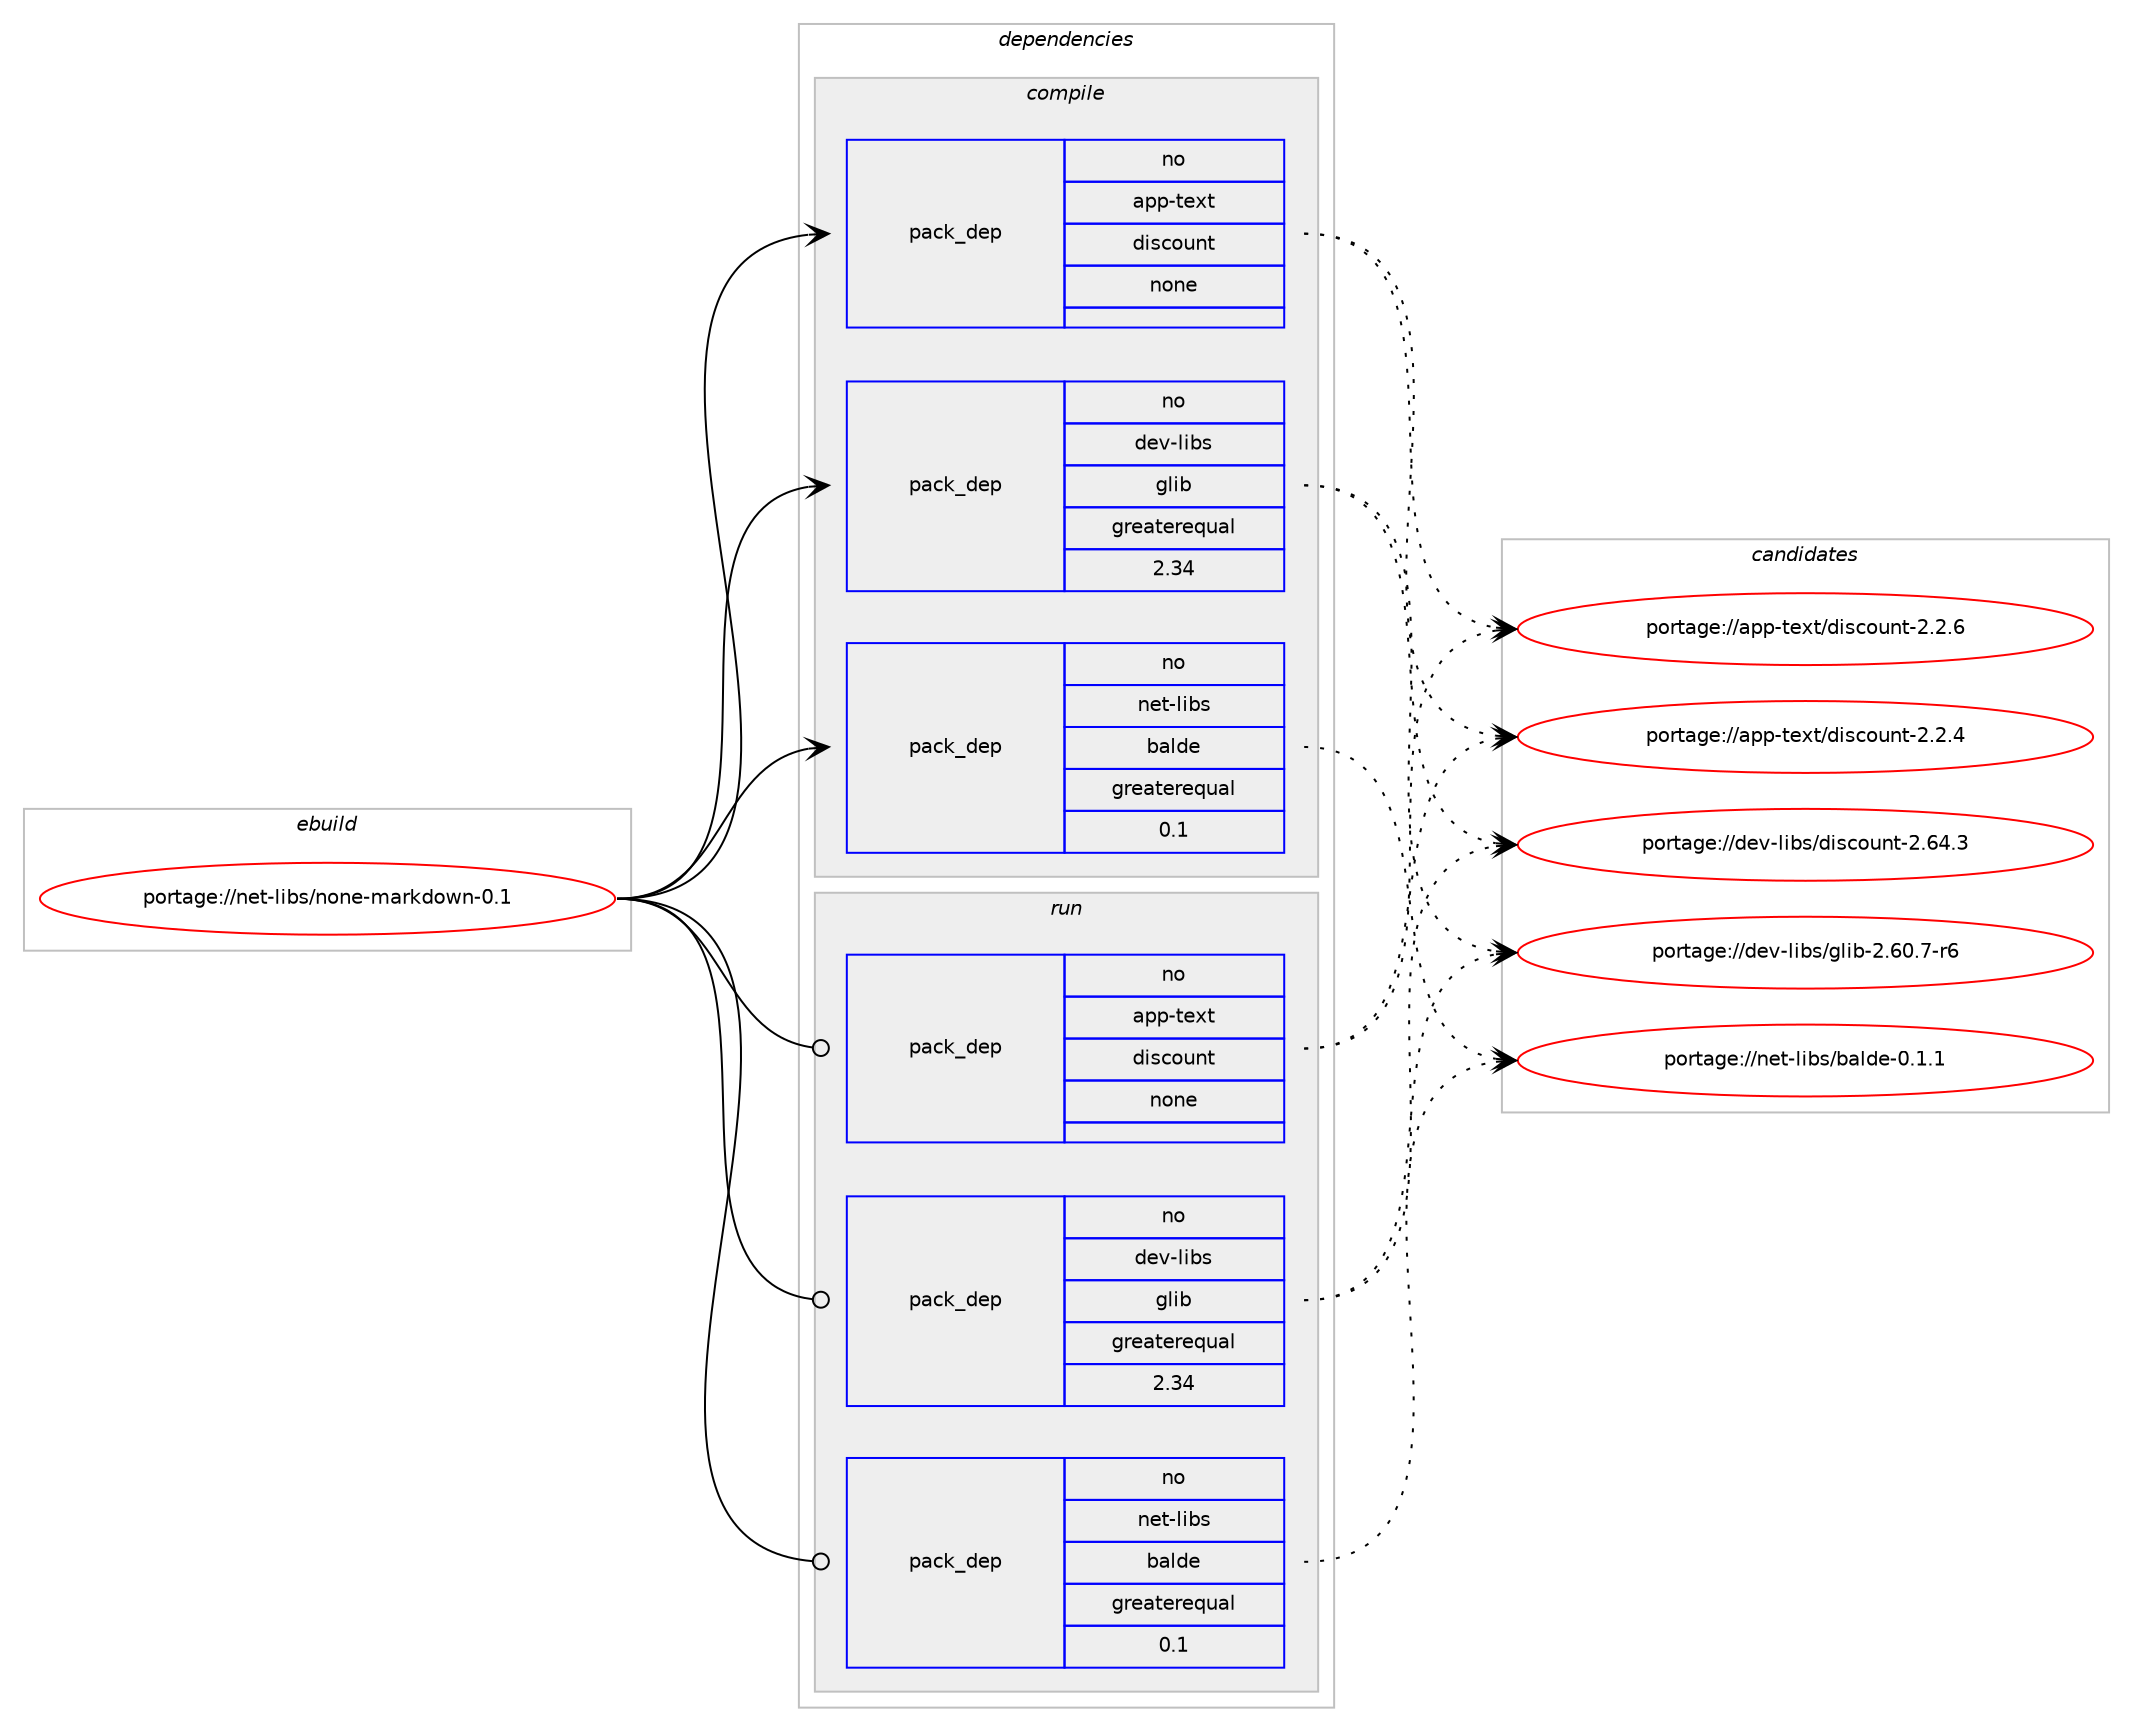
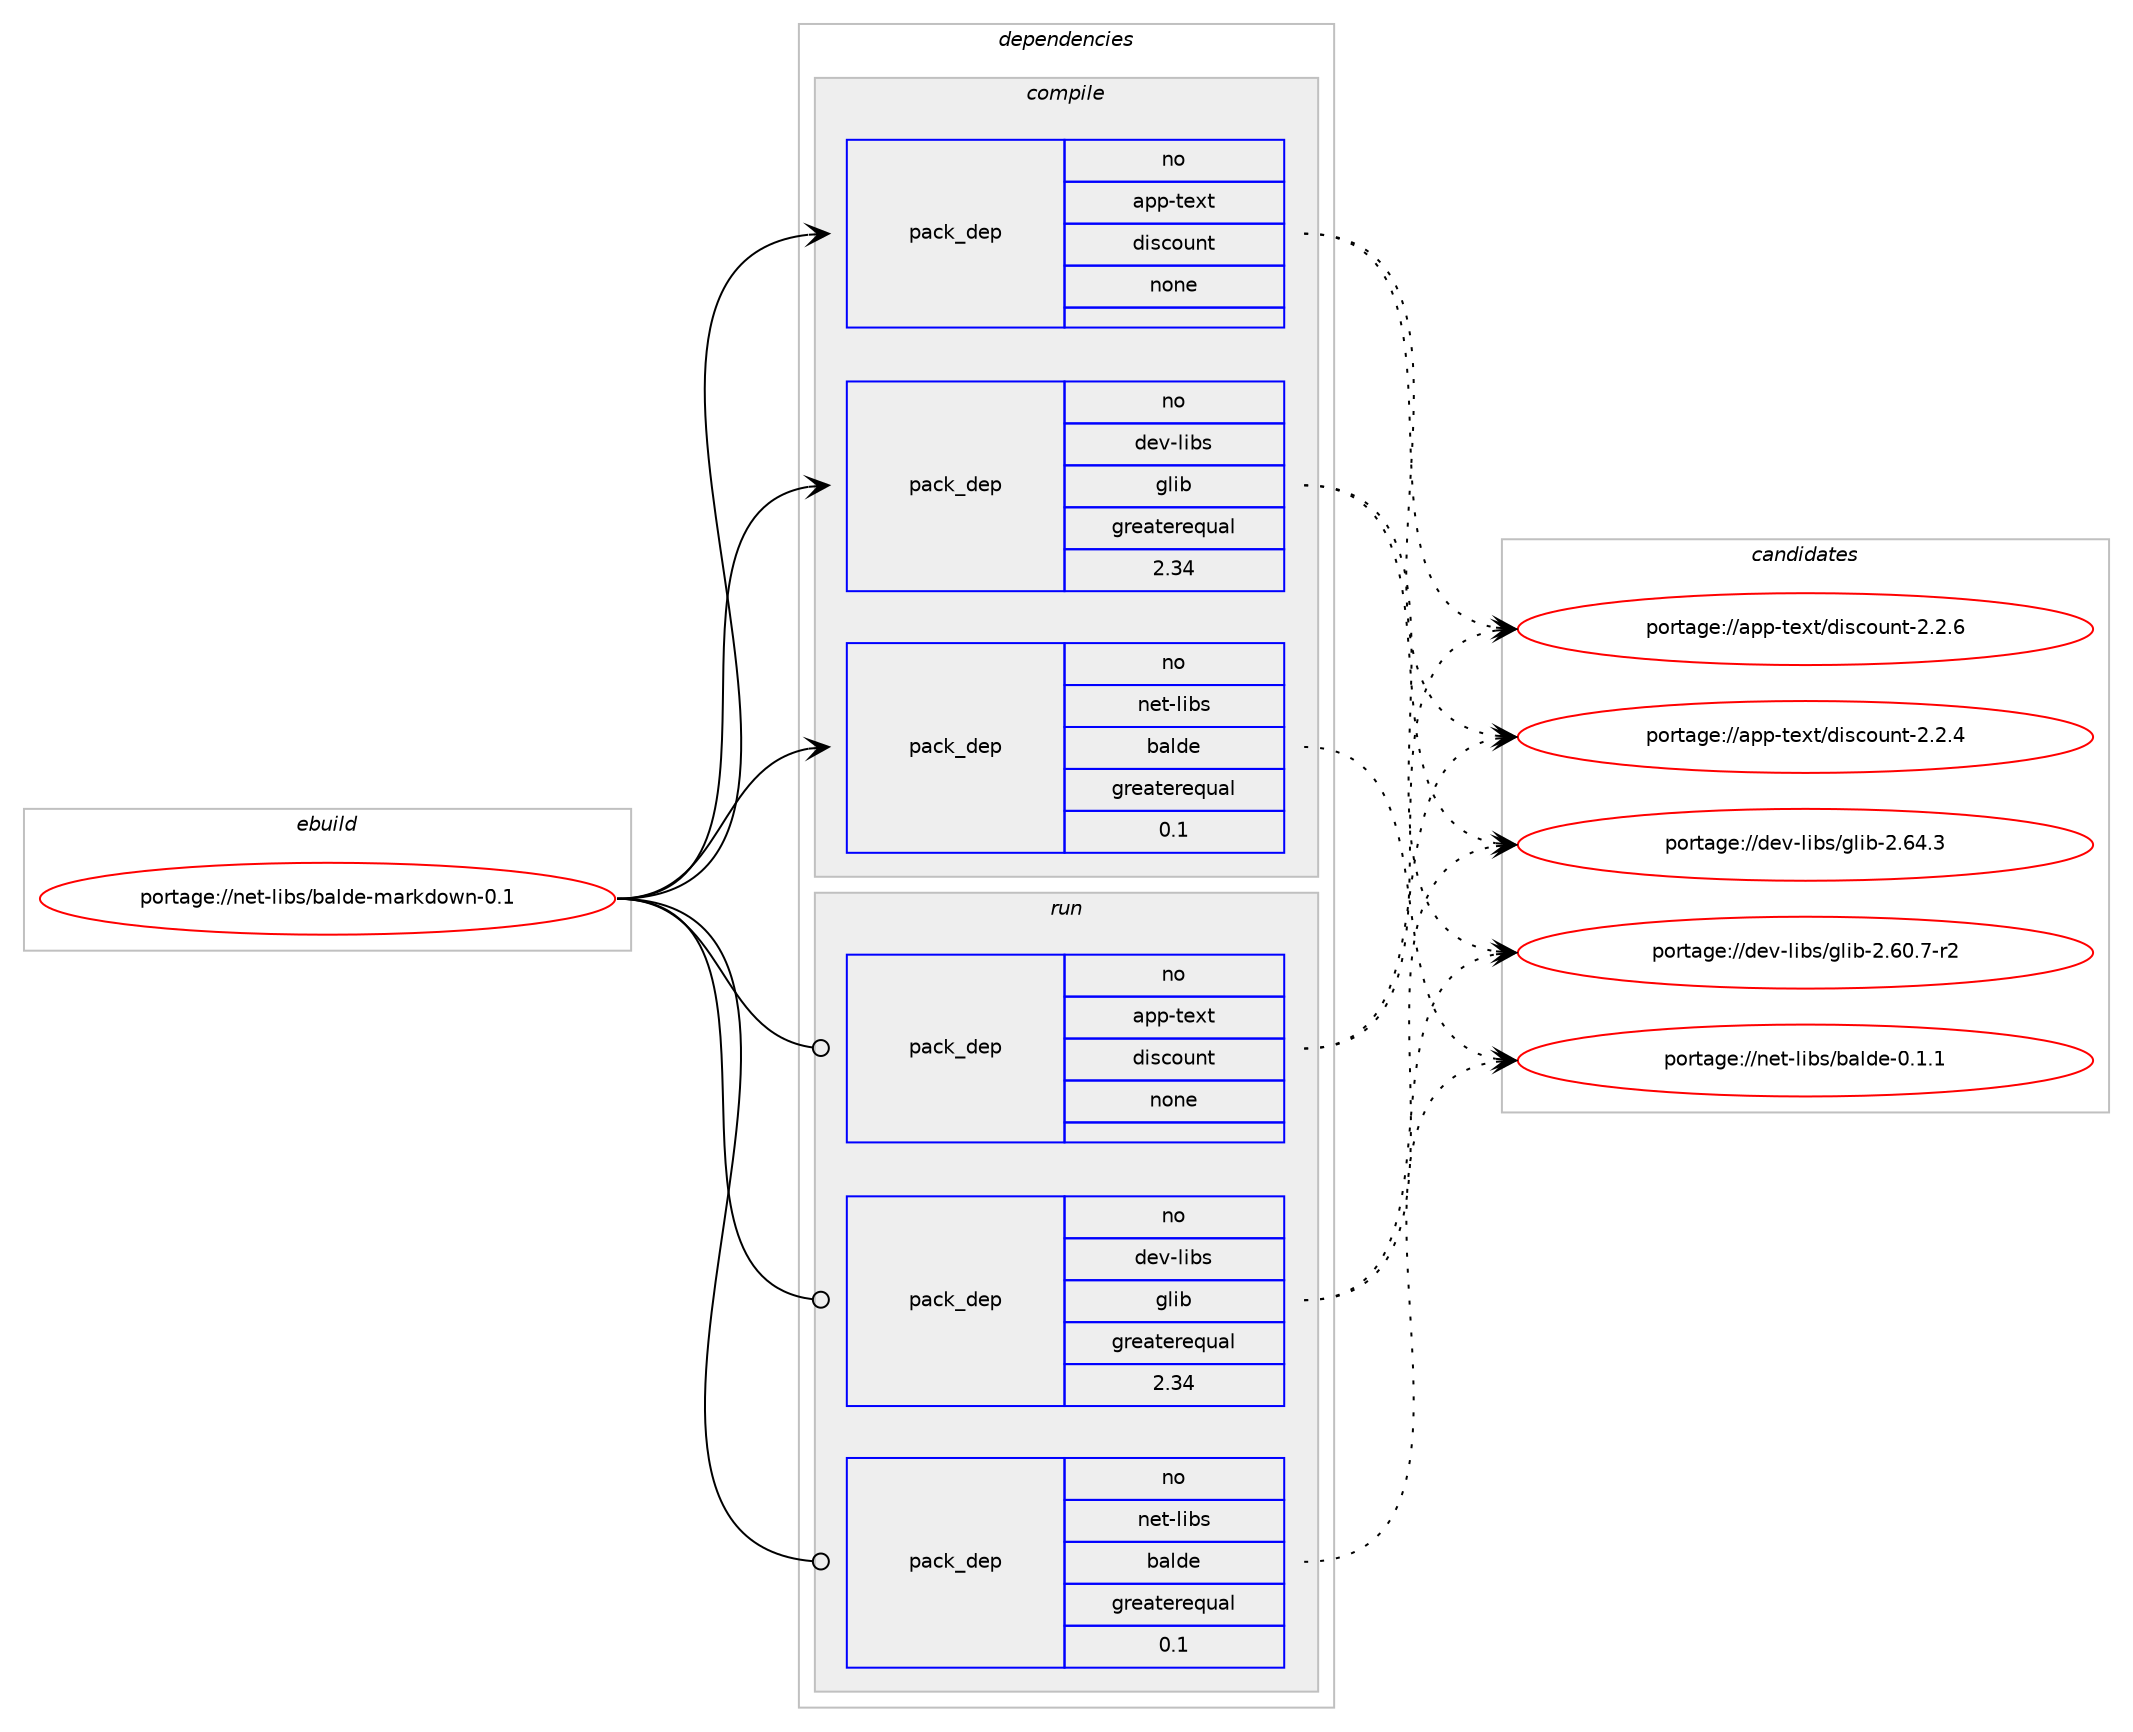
node "portage://dev-libs/discount-2.64.3": label "portage://dev-libs/discount-2.64.3" -> "portage://dev-libs/glib-2.64.3"
node "portage://net-libs/none-markdown-0.1": label "portage://net-libs/none-markdown-0.1" -> "portage://net-libs/balde-markdown-0.1"
node "portage://dev-libs/glib-2.60.7-r6": label "portage://dev-libs/glib-2.60.7-r6" -> "portage://dev-libs/glib-2.60.7-r2"
